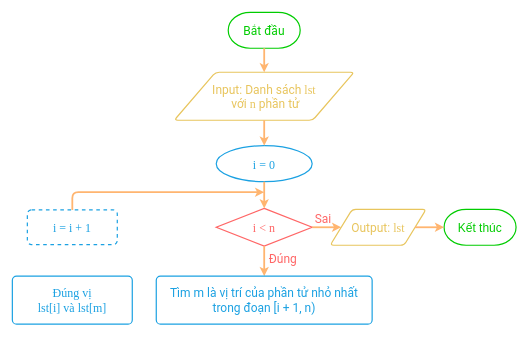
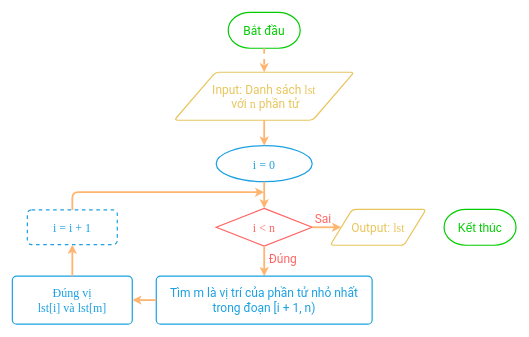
edge "Bắt đầu" -> "Input: Danh sách lst với n phần tử": style solid -> dashed
edge "Output: lst" -> "Kết thúc": removed
edge "Đúng vị lst[i] và lst[m]" -> "i = i + 1": added
edge "Tìm m là vị trí của phần tử nhỏ nhất trong đoạn [i + 1, n)" -> "Đúng vị lst[i] và lst[m]": added
